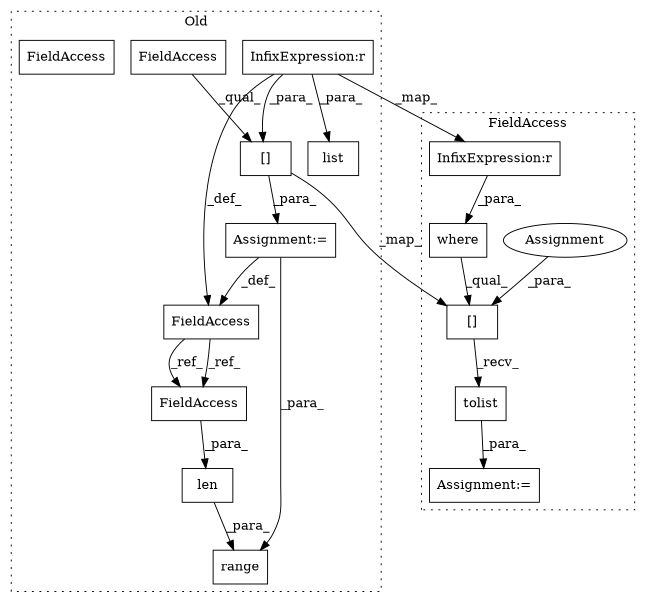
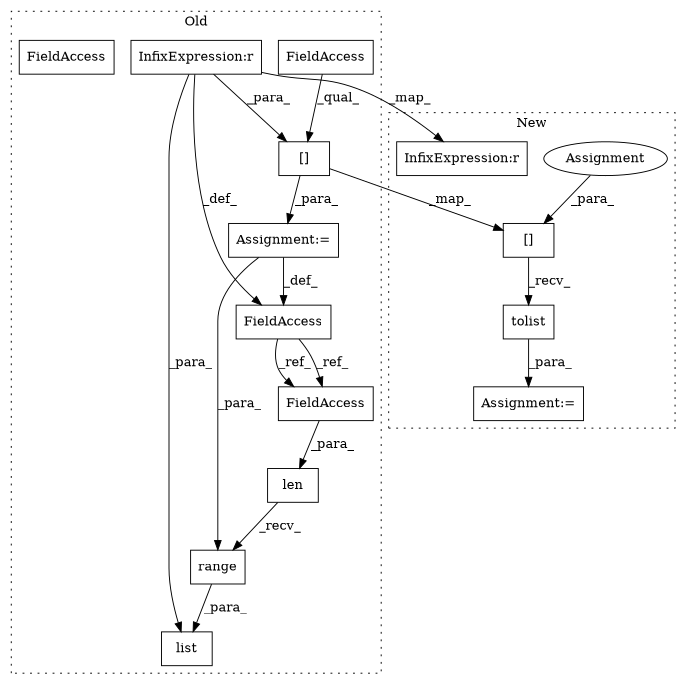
cluster "FieldAccess": label "FieldAccess" -> "New"
node "where": removed
edge "len" -> "range": label "_para_" -> "_recv_"
edge "range" -> "list": added, label "_para_"
